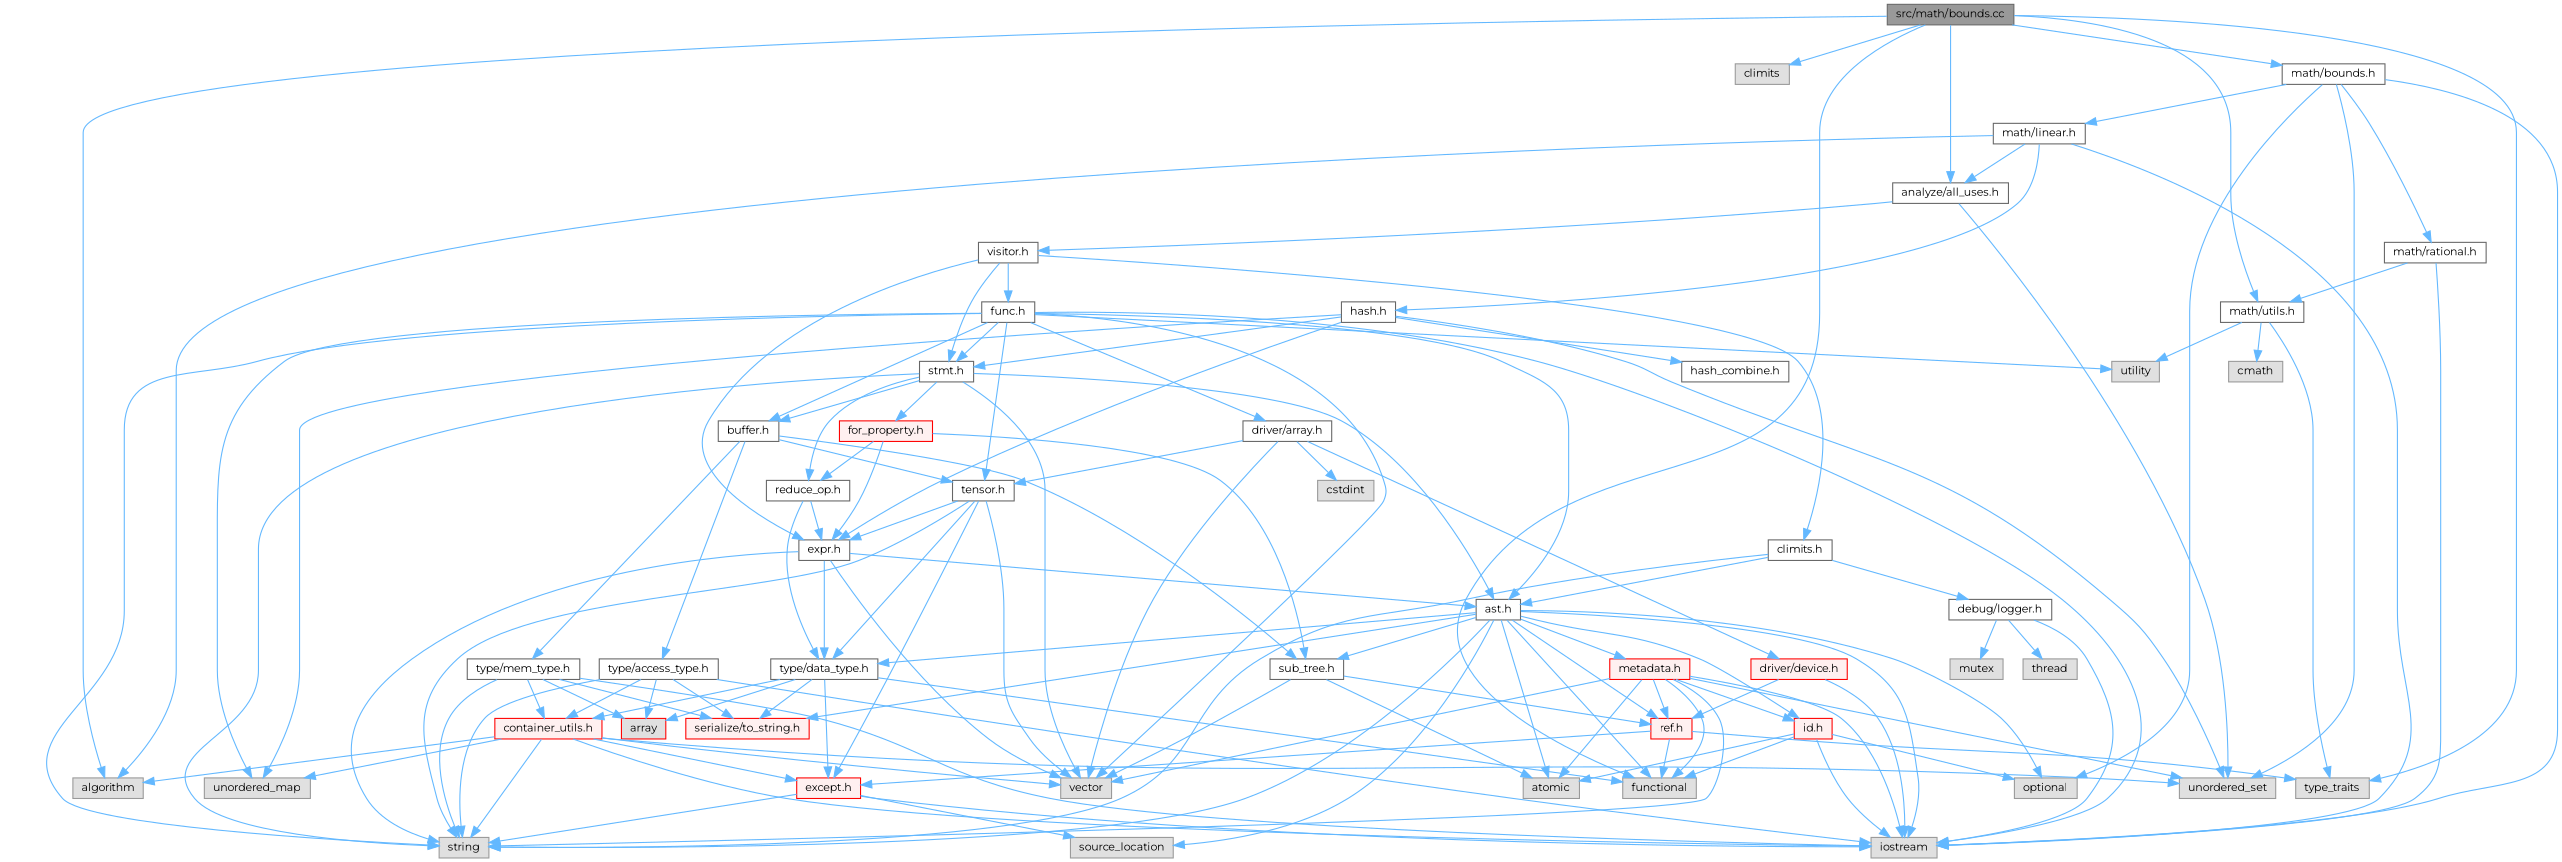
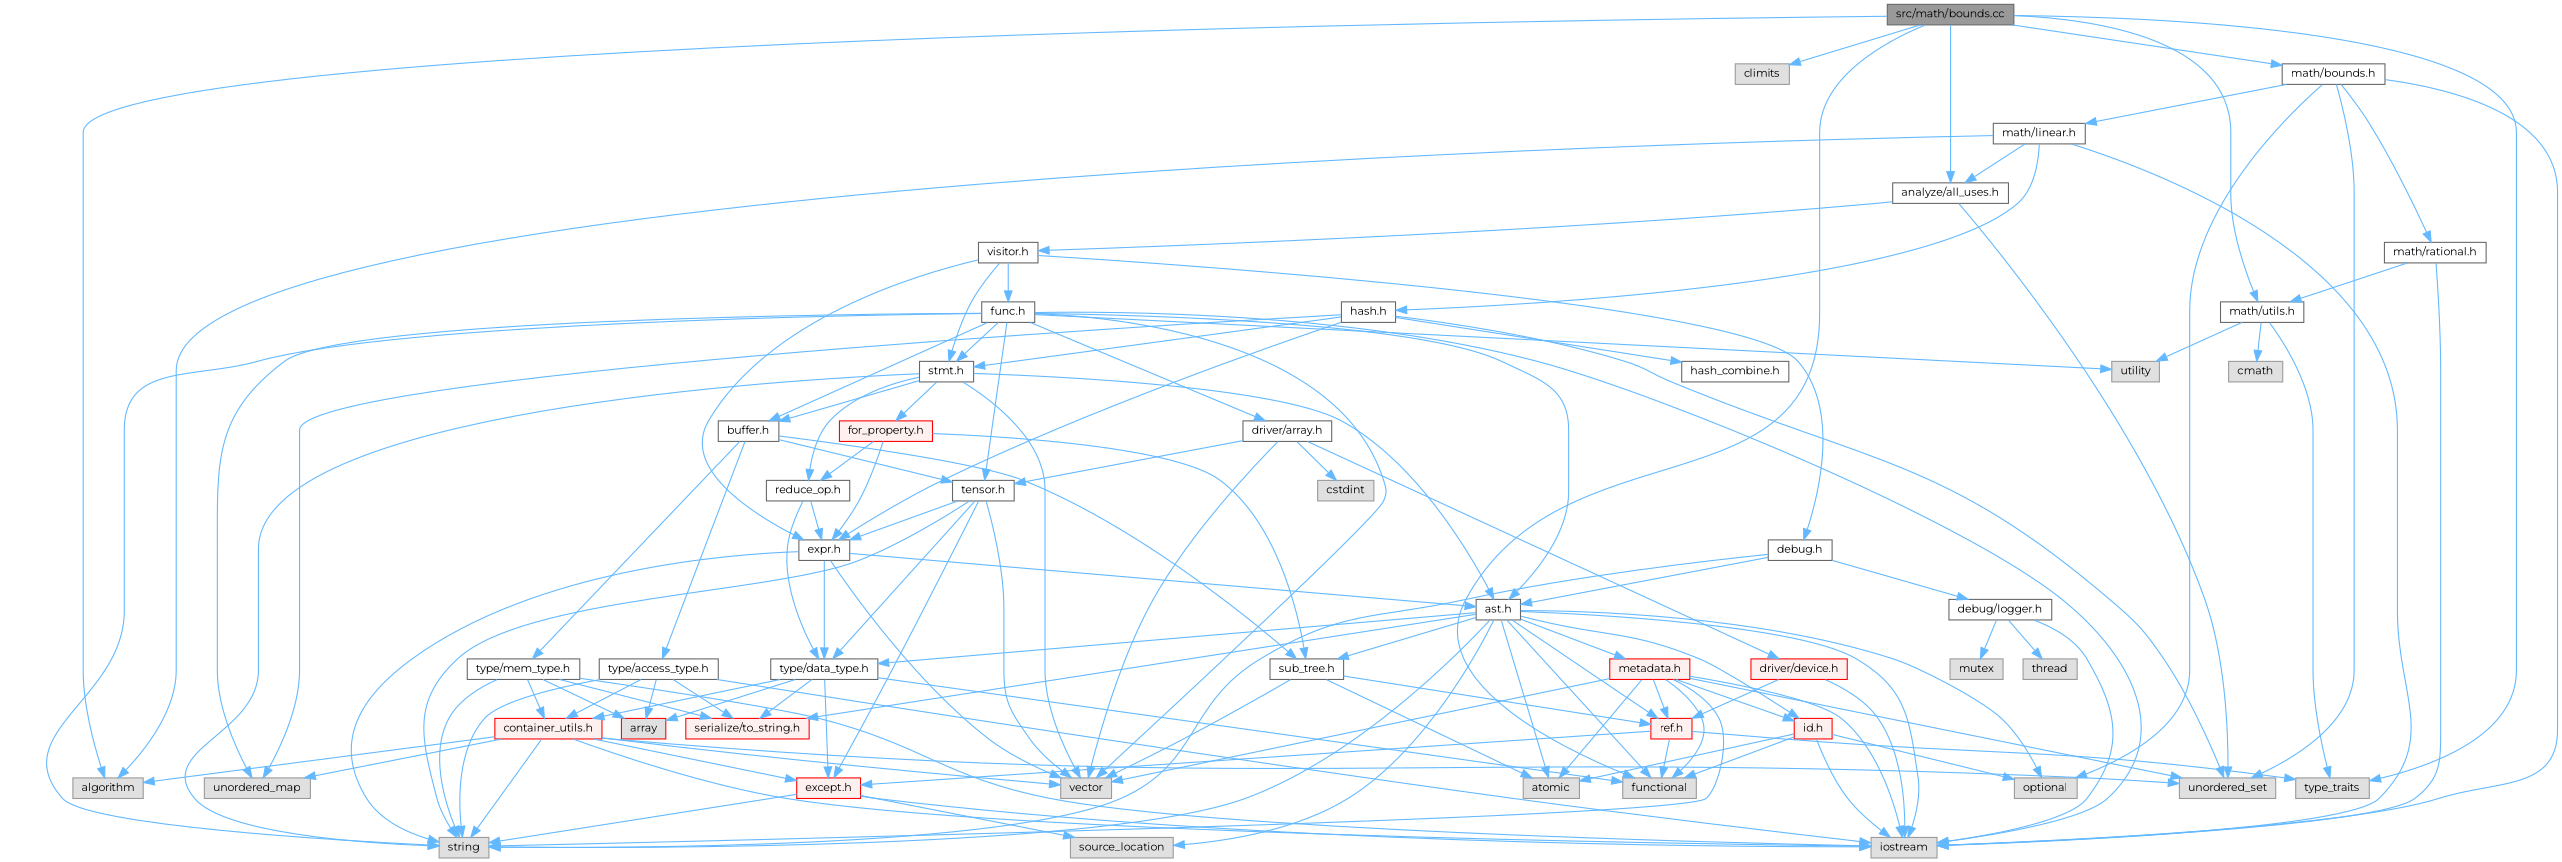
node "climits.h": label "climits.h" -> "debug.h"
